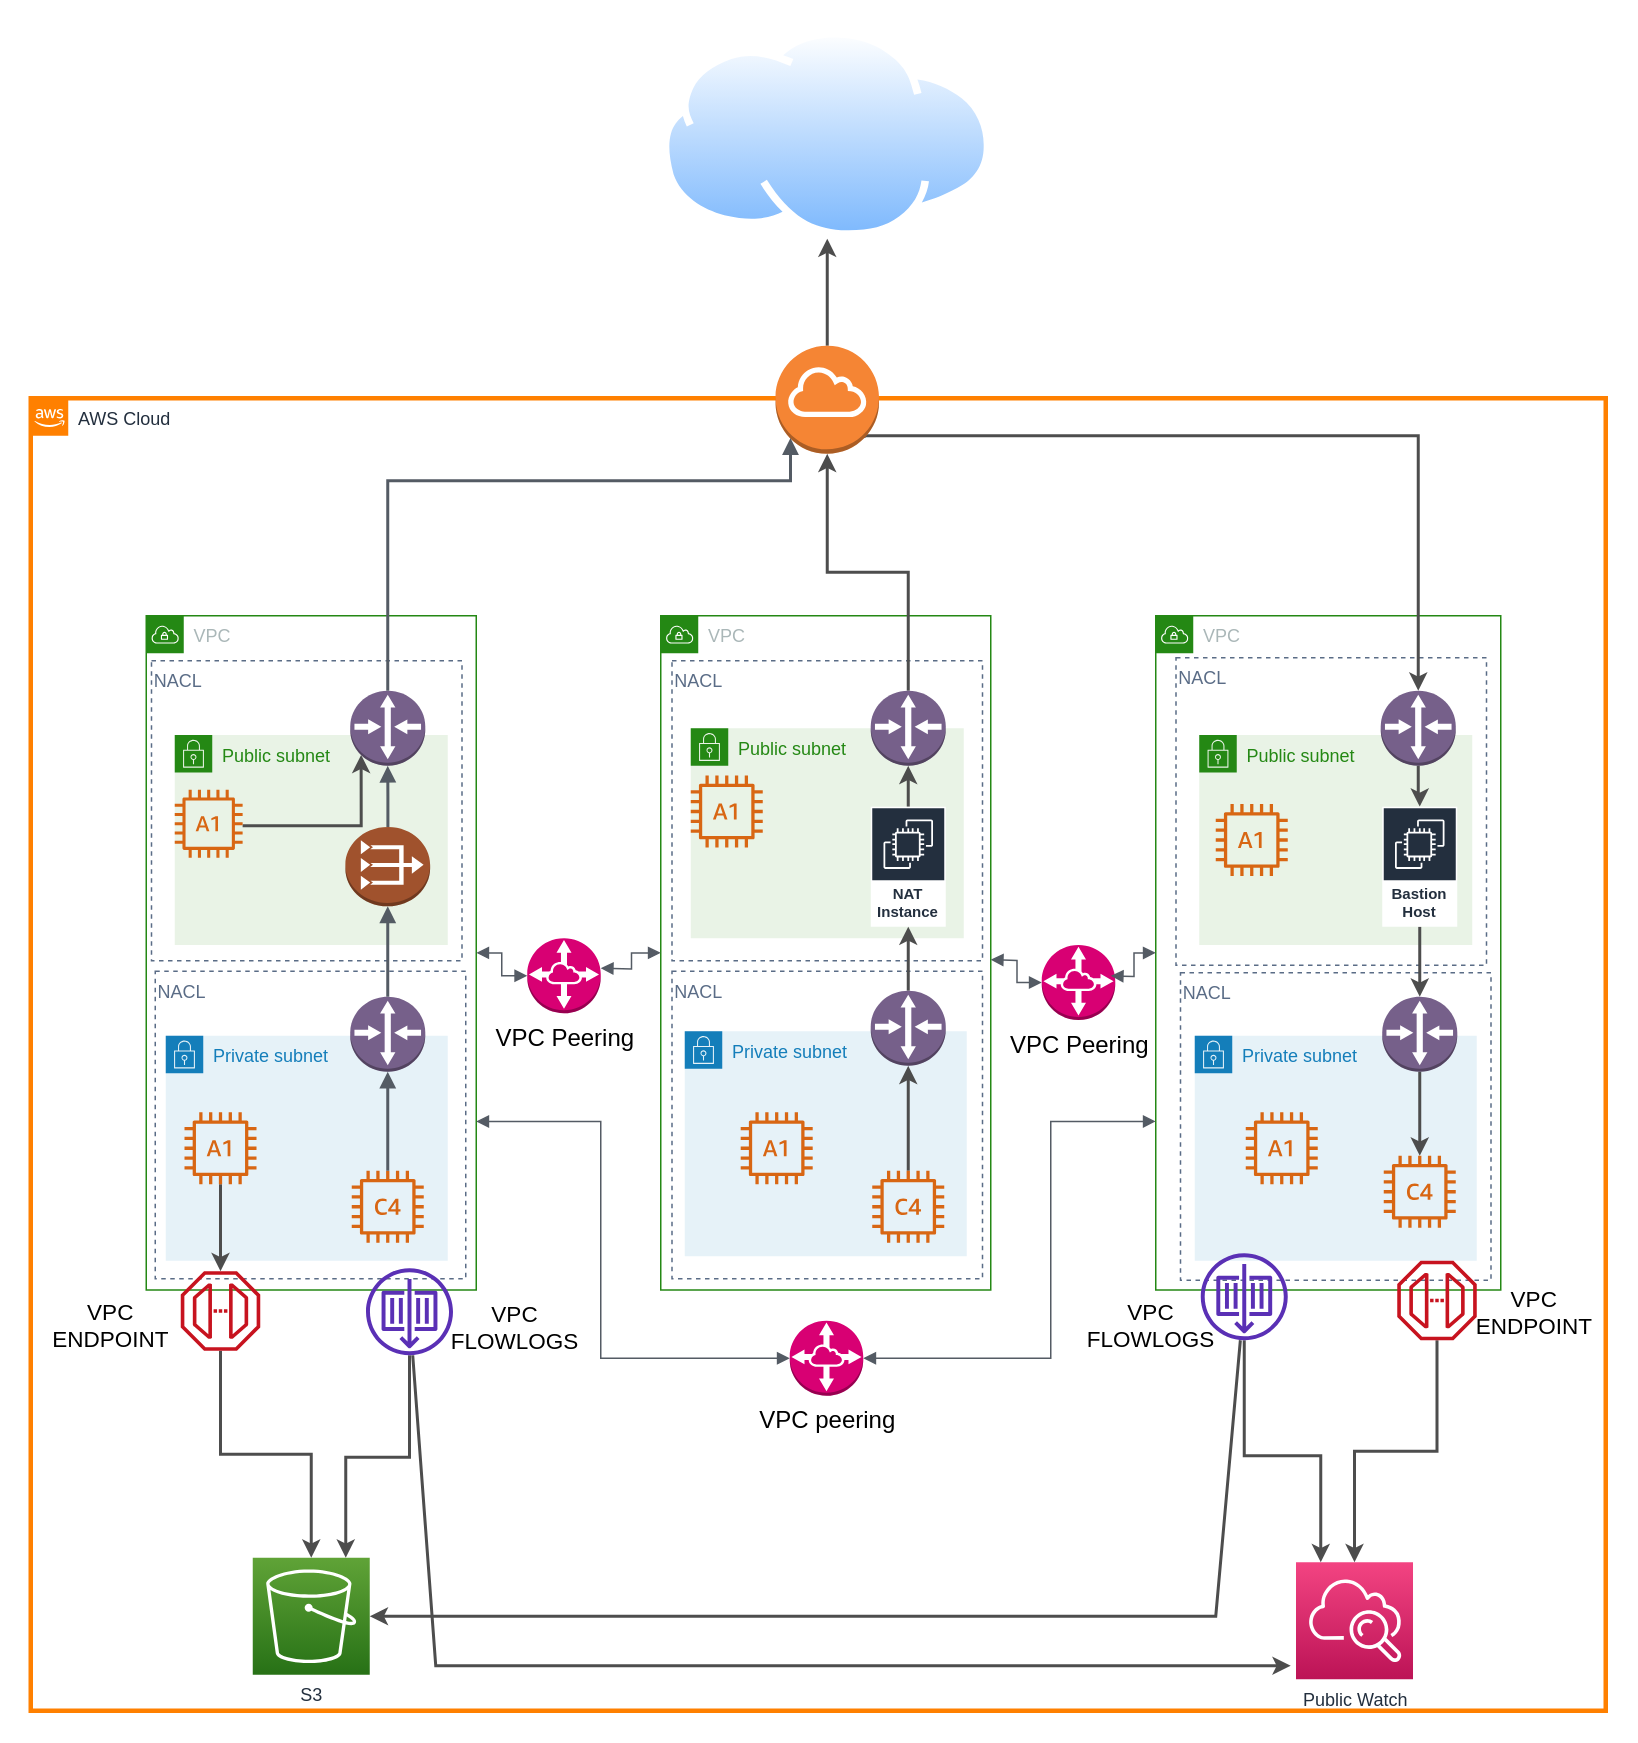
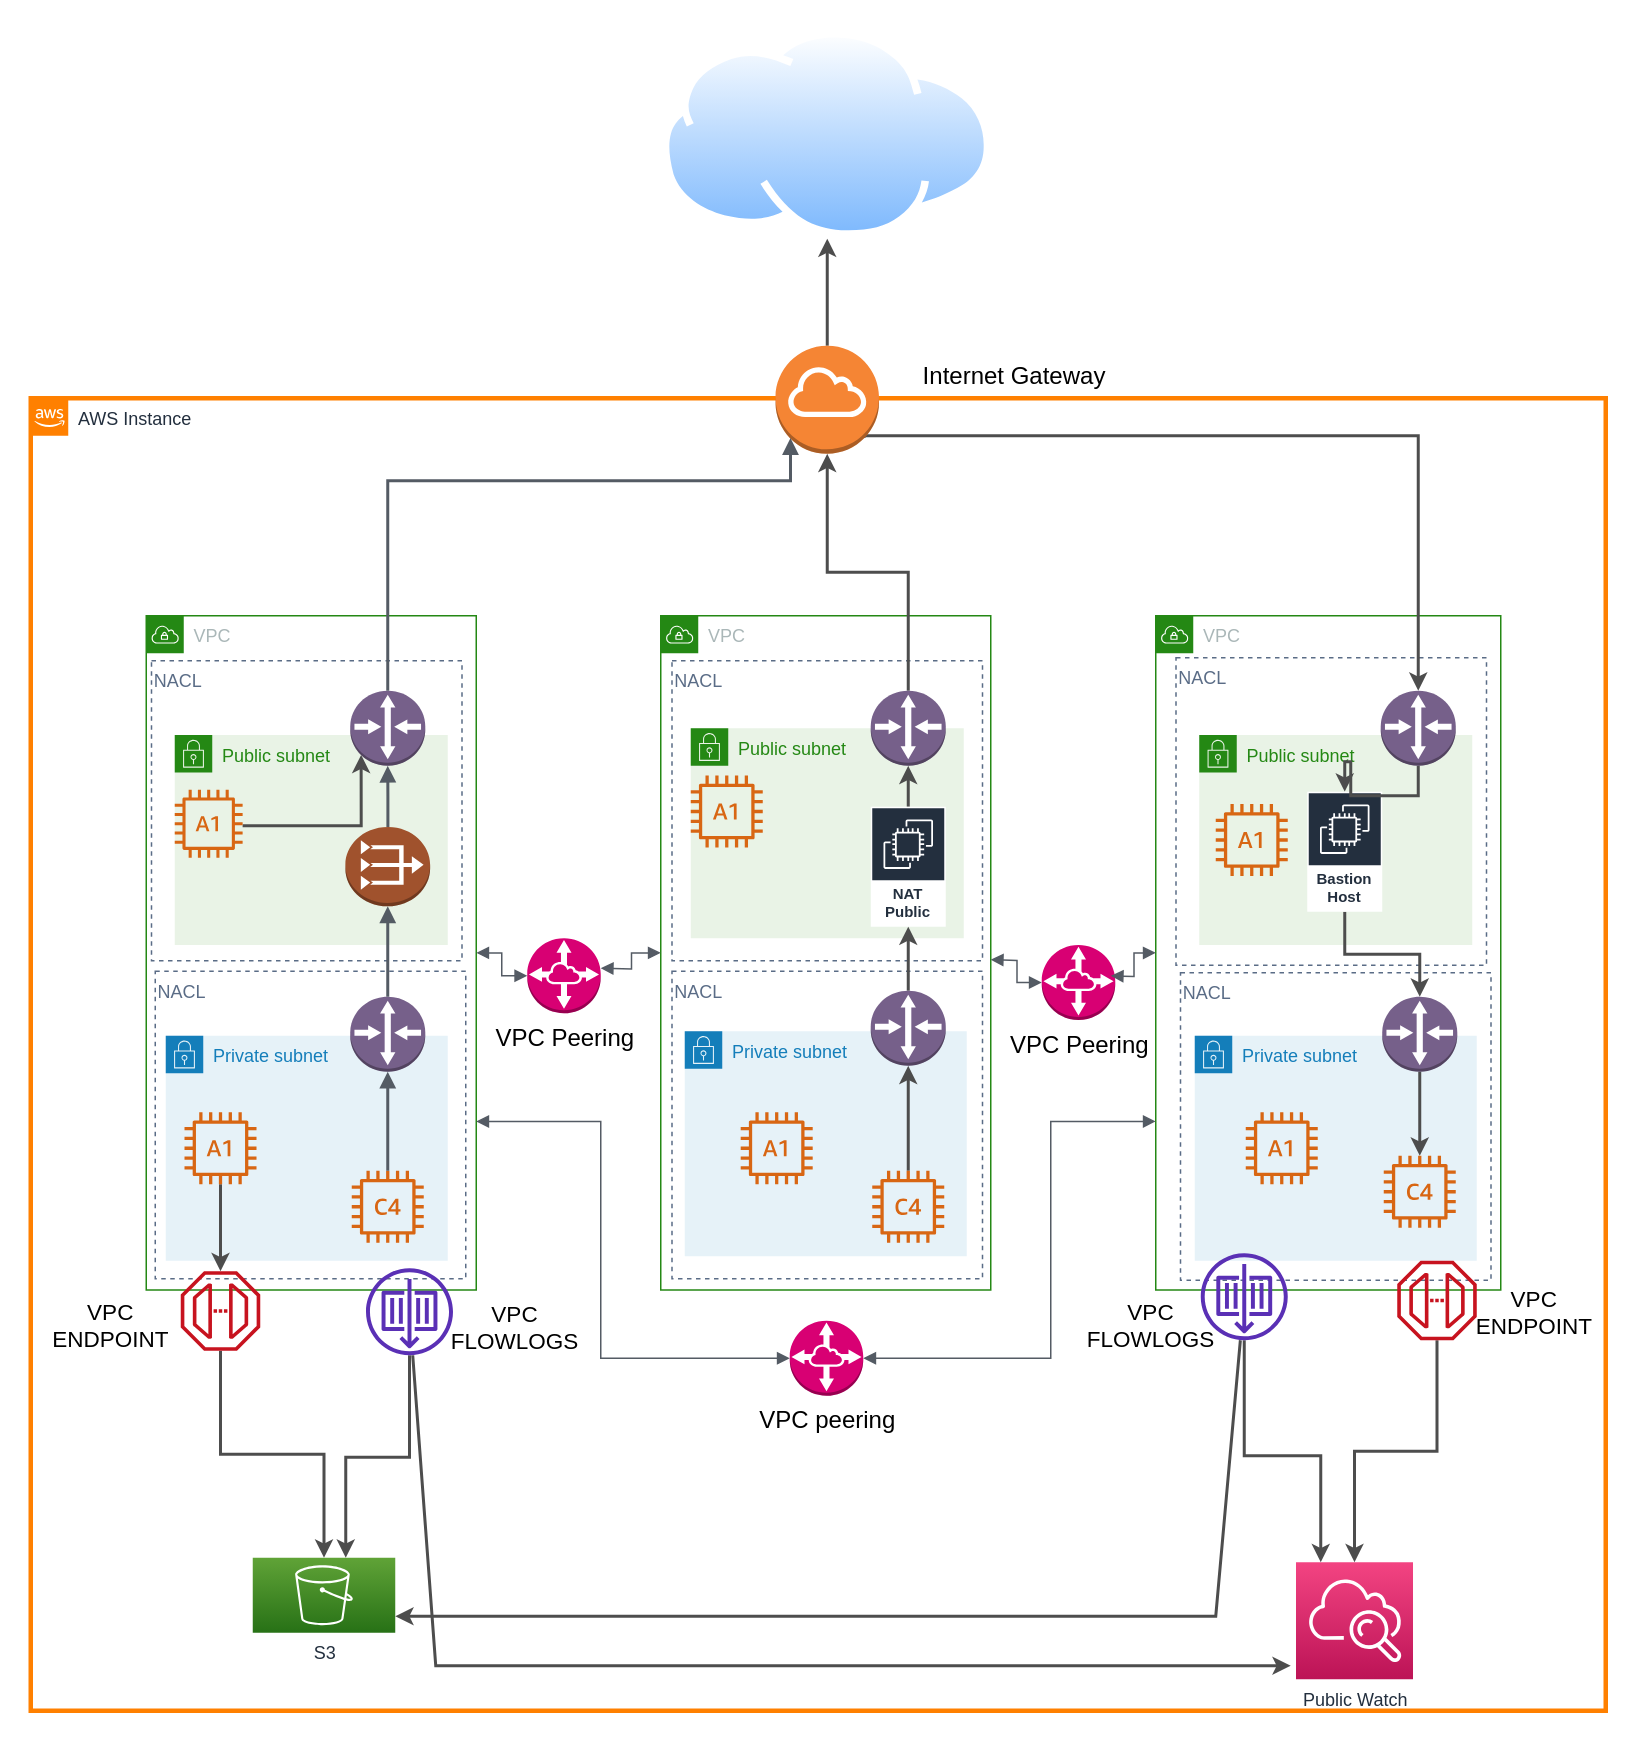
node "Internet Gateway": added
node "AWS Cloud": label "AWS Cloud" -> "AWS Instance"
node "Bastion Host": moved (1420, 867) -> (1345, 852)
node "NAT Instance": label "NAT Instance" -> "NAT Public"
node "S3": size 117x117 -> 143x75
